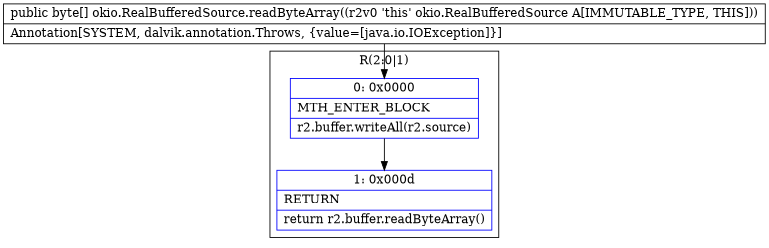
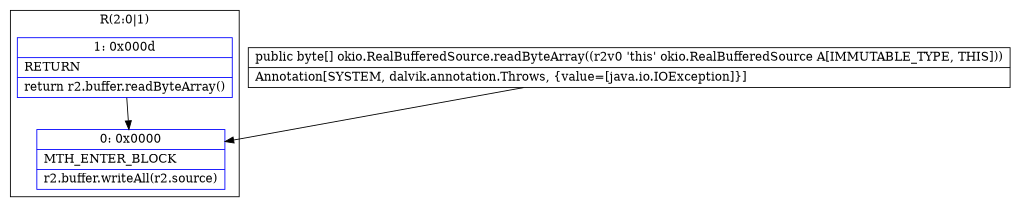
edge "0: 0x0000" -> "1: 0x000d": reversed
